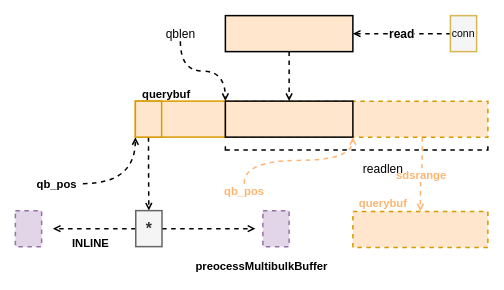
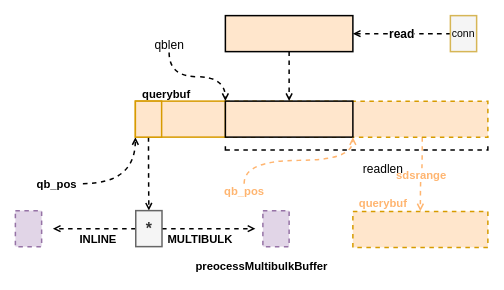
node "qblen": moved (180, 33) -> (169, 45)
node "MULTIBULK": added
node "INLINE": moved (90, 243) -> (98, 239)
